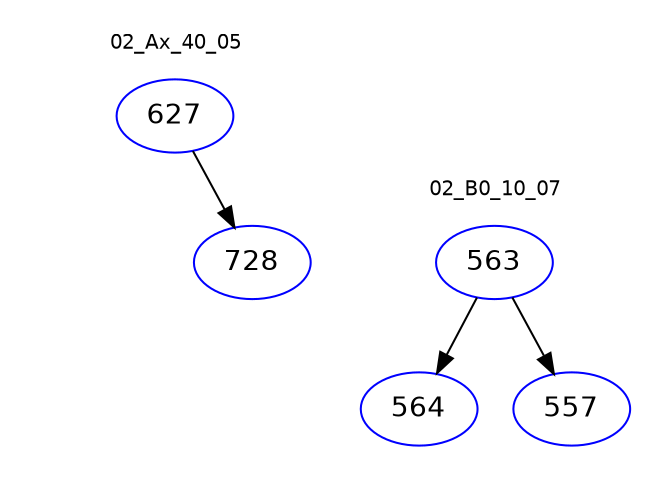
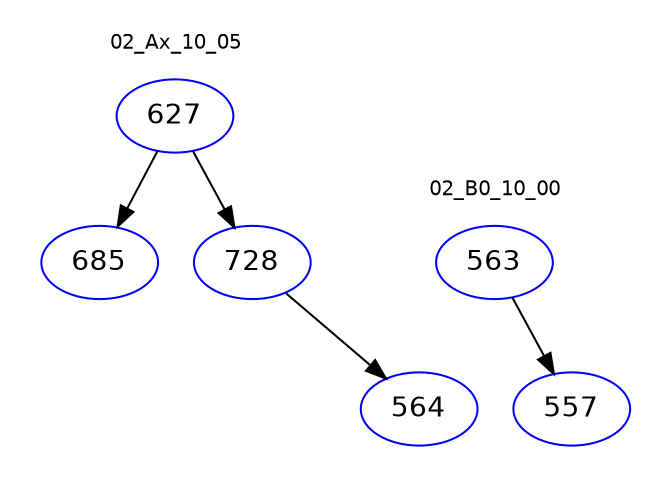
cluster "02_Ax_40_05": label "02_Ax_40_05" -> "02_Ax_10_05"
cluster "02_B0_10_07": label "02_B0_10_07" -> "02_B0_10_00"
node "685": added
edge "563" -> "564": now "728" -> "564"
